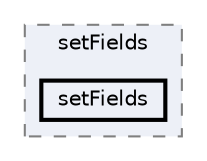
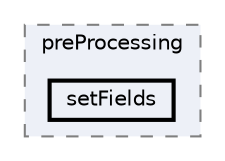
cluster "setFields": label "setFields" -> "preProcessing"
